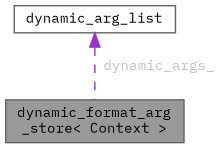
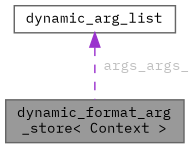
edge "dynamic_format_arg _store< Context >" -> "dynamic_arg_list": label " dynamic_args_" -> " args_args_"
